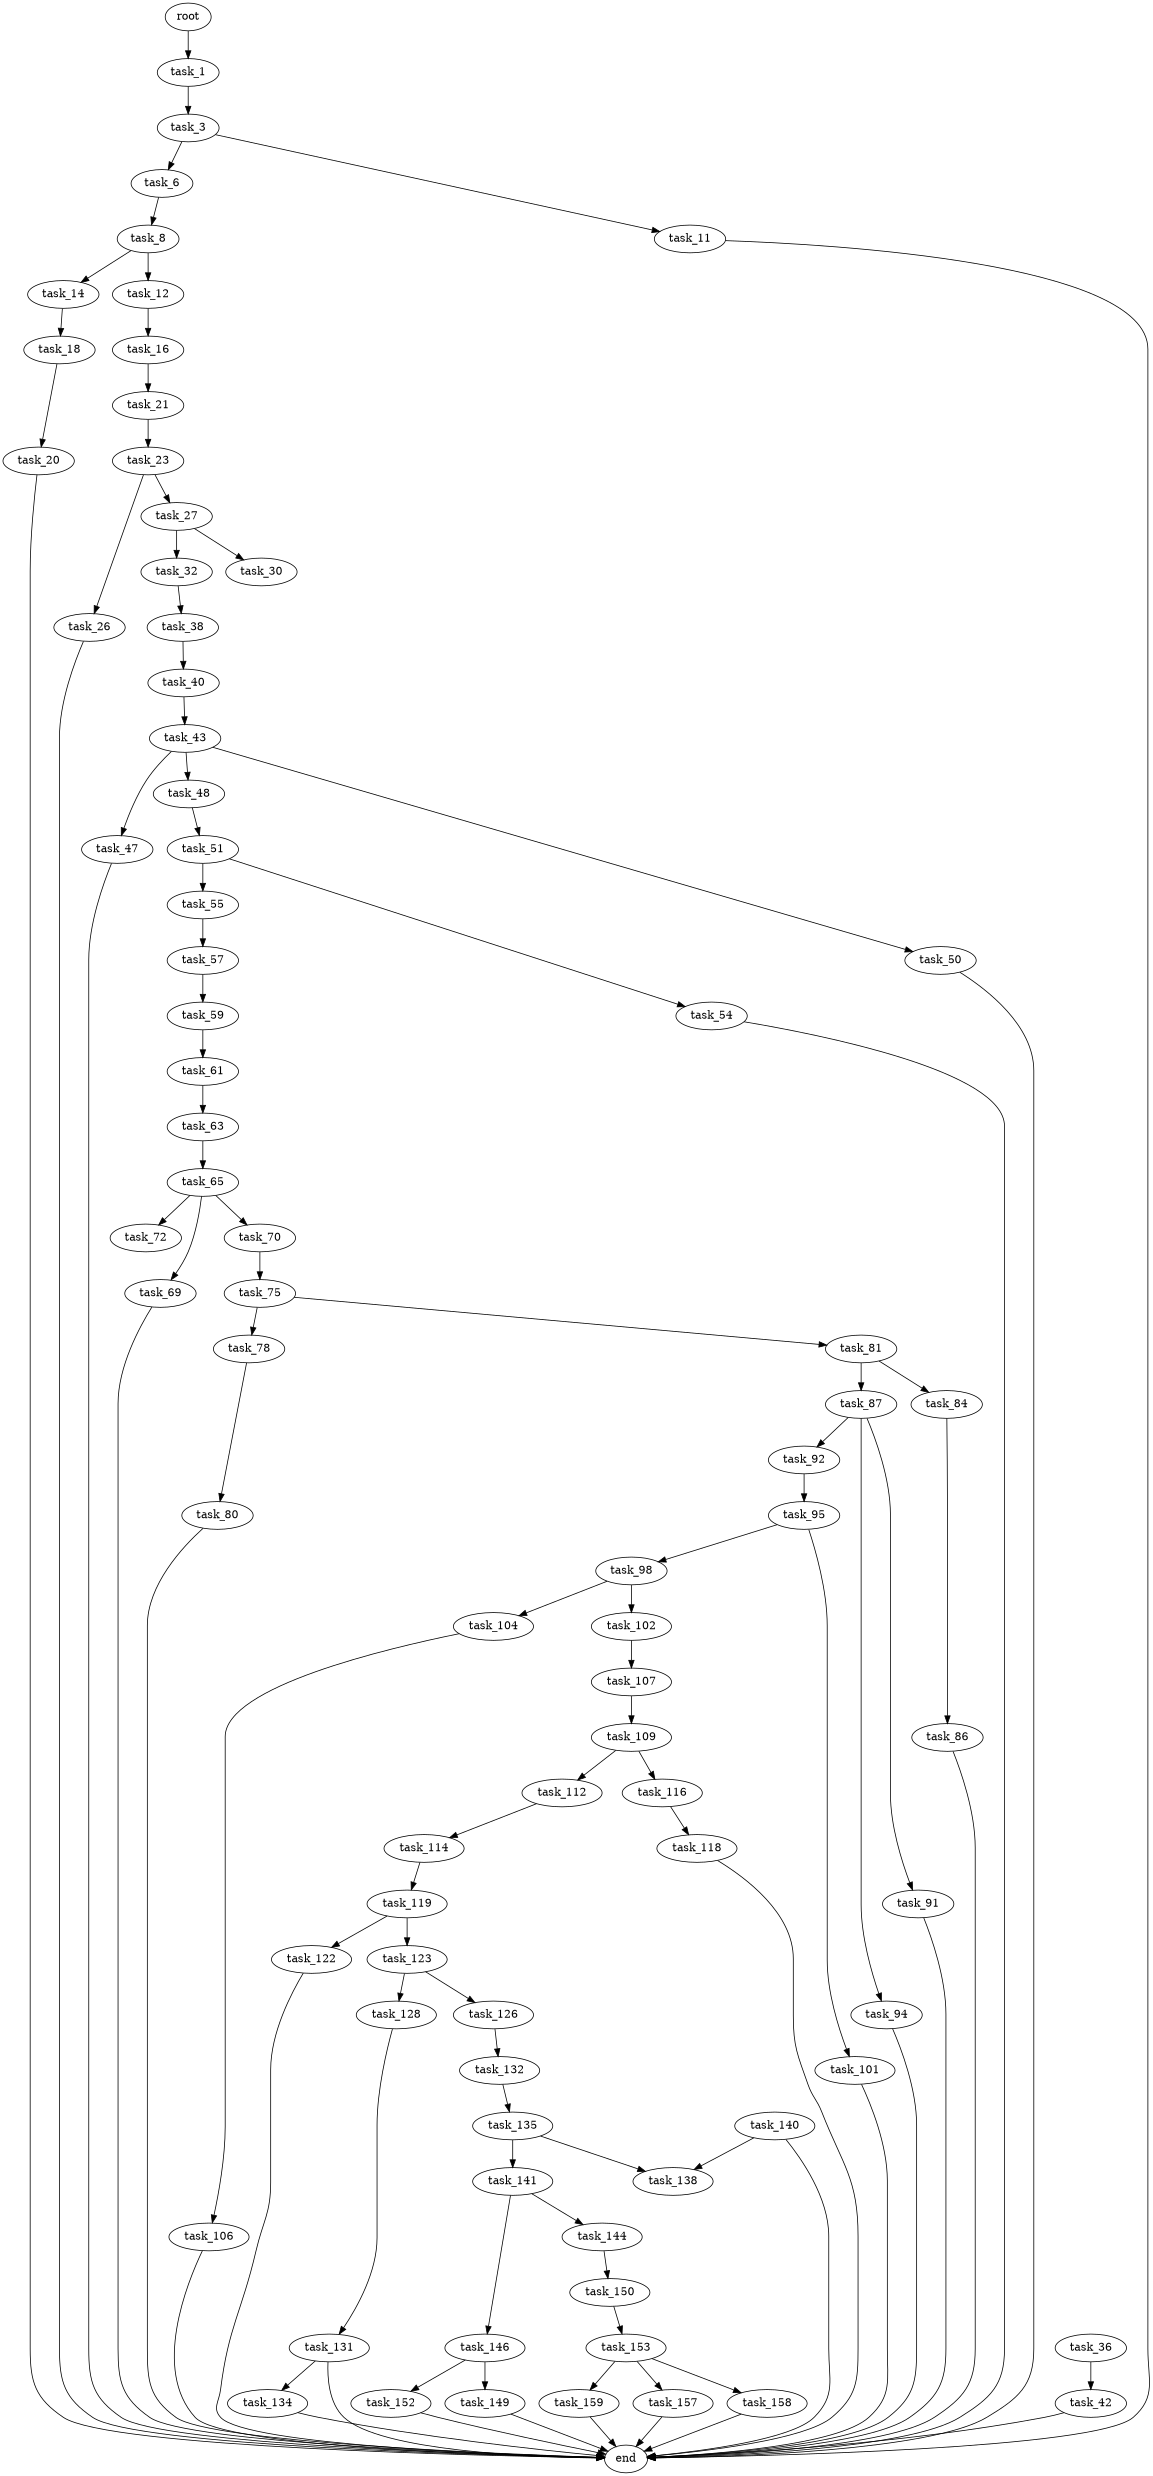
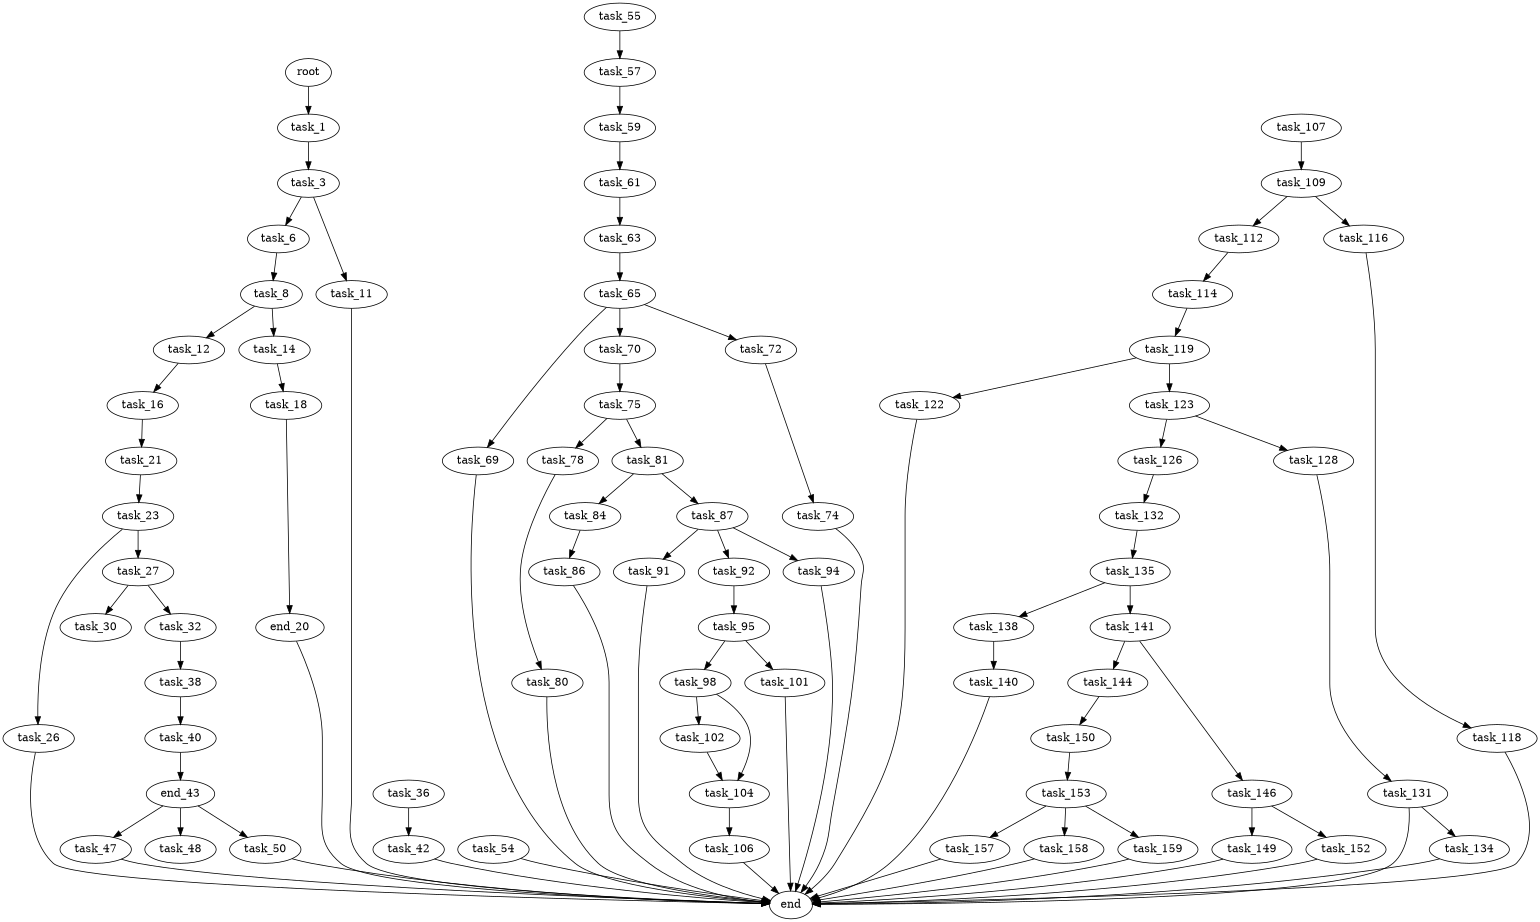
node "task_20": label "task_20" -> "end_20"
node "task_74": added
node "task_43": label "task_43" -> "end_43"
node "task_51": removed
edge "task_102" -> "task_107": now "task_102" -> "task_104"
edge "task_140" -> "task_138": reversed
